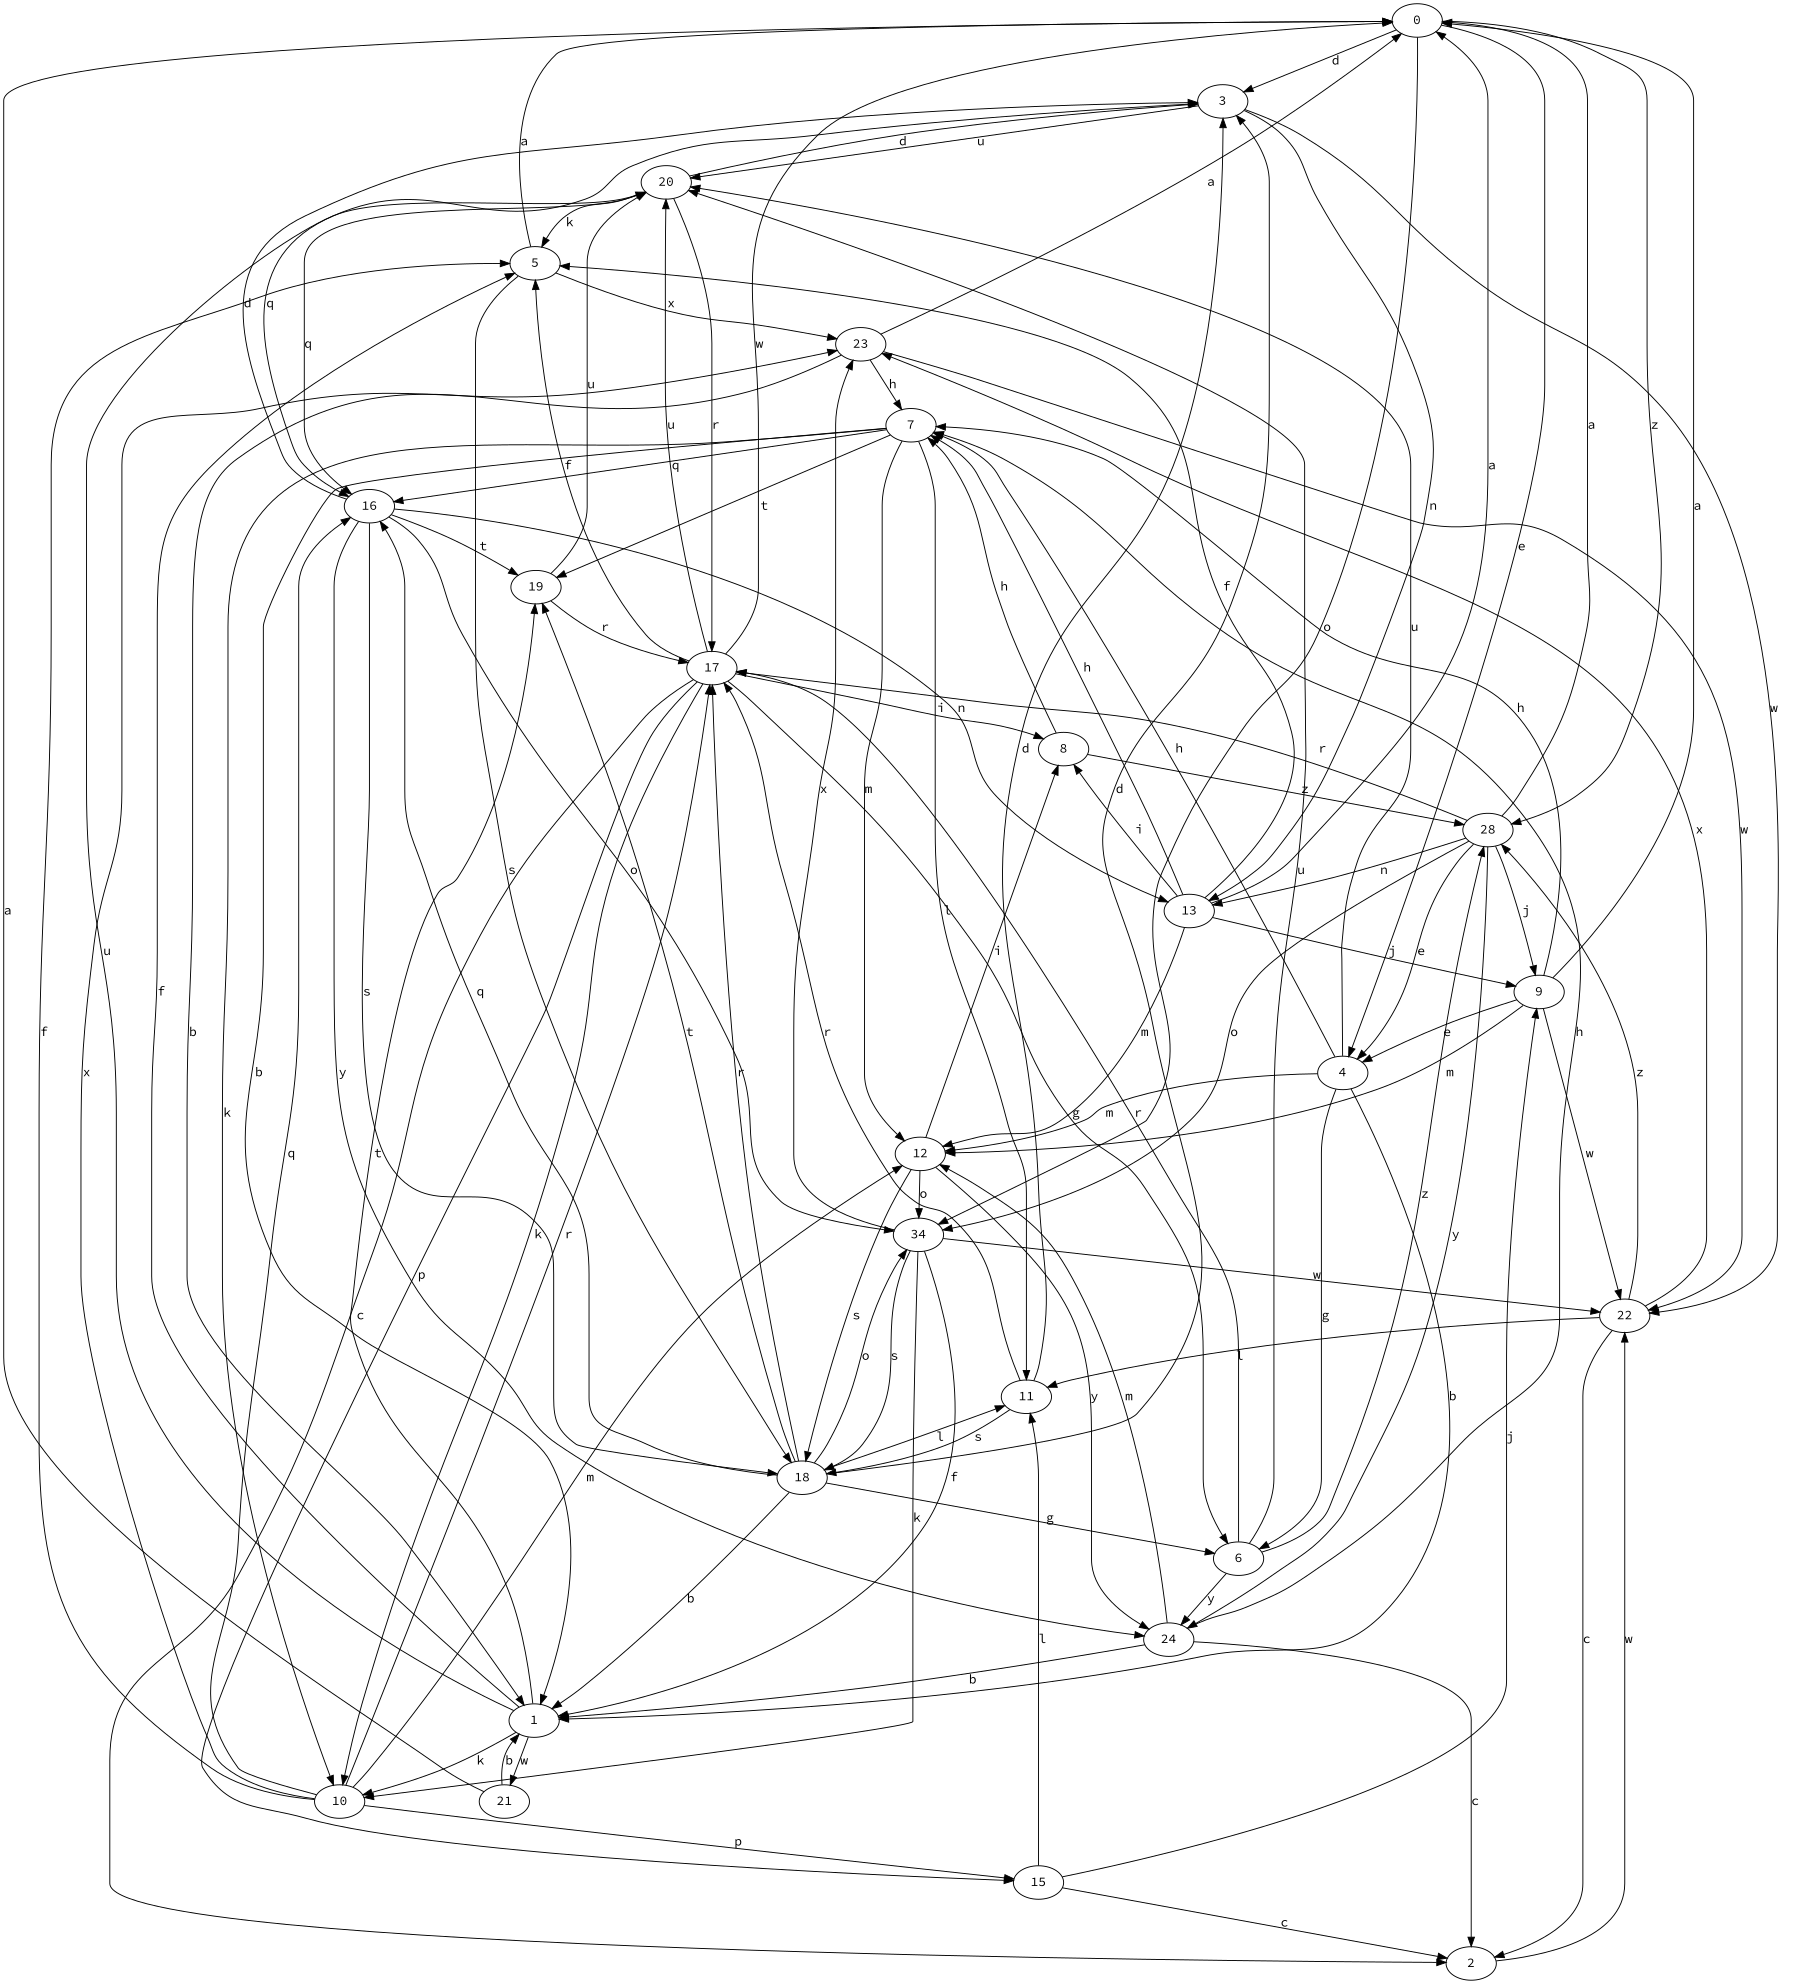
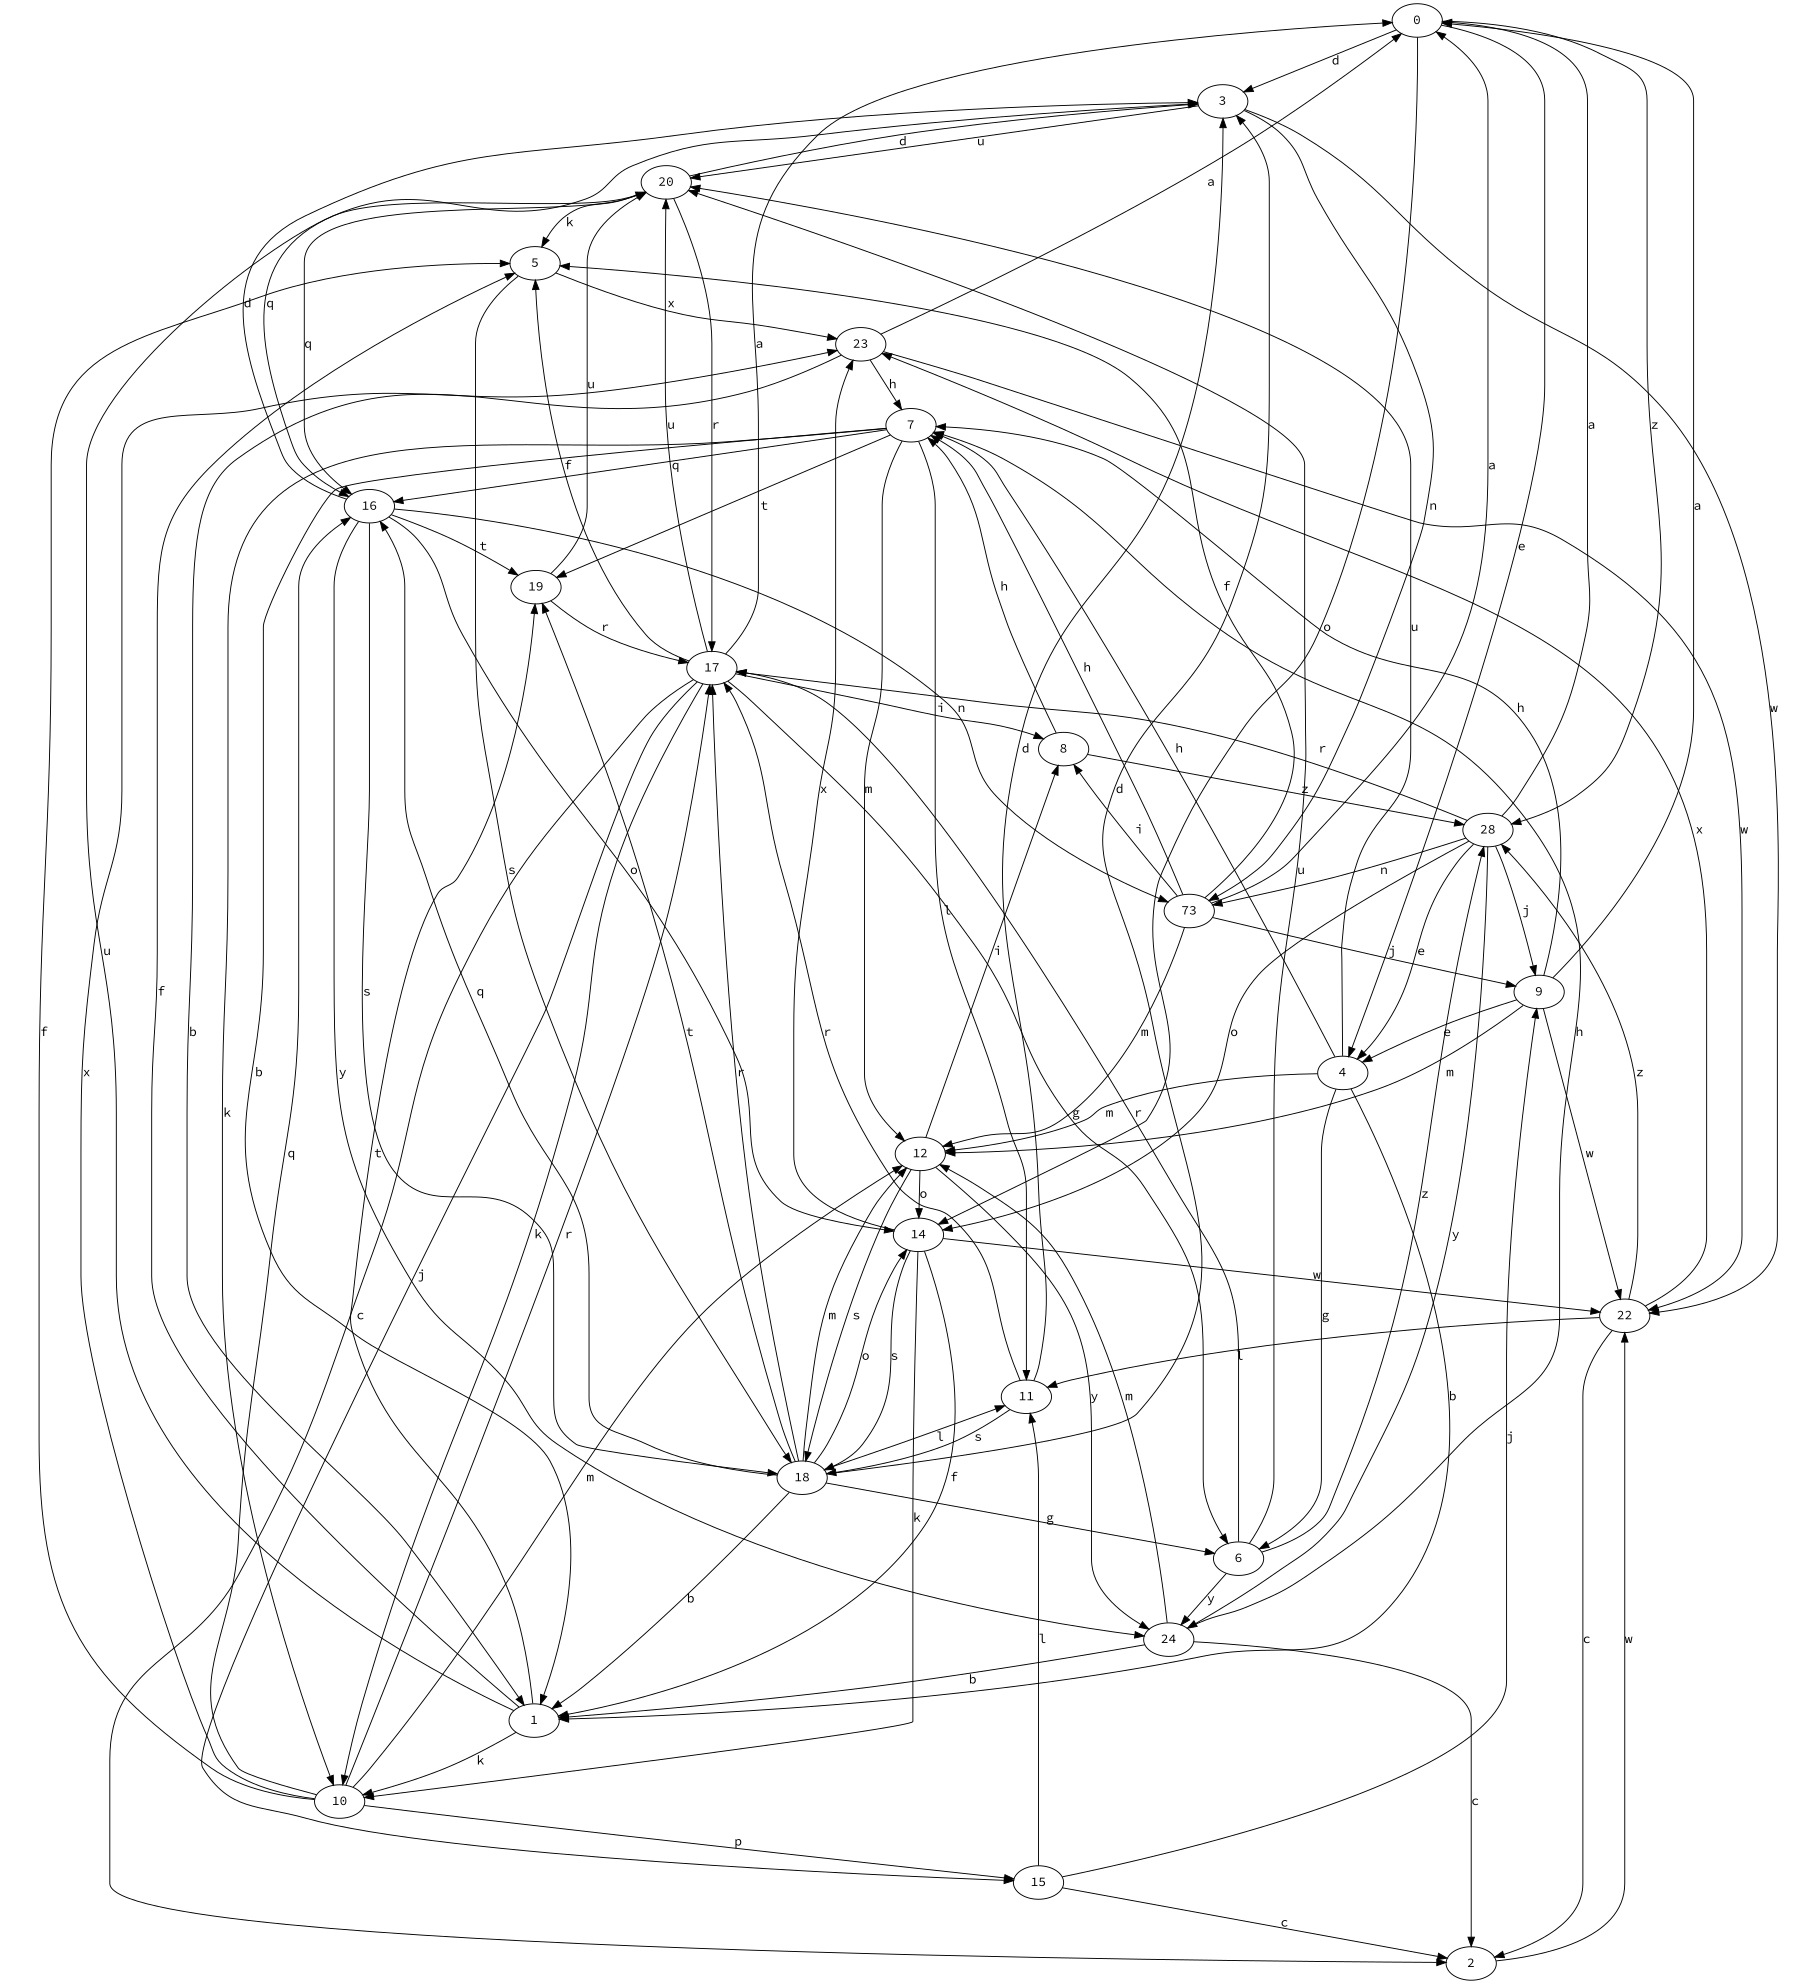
edge "5" -> "0": removed, label "a"
edge "17" -> "0": label "w" -> "a"
node "13": label "13" -> "73"
node "34": label "34" -> "14"
edge "17" -> "15": label "p" -> "j"
edge "18" -> "12": added, label "m"
node "21": removed
